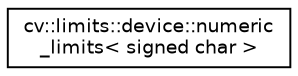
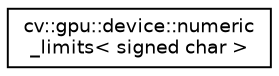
node "cv::limits::device::numeric _limits< signed char >": label "cv::limits::device::numeric _limits< signed char >" -> "cv::gpu::device::numeric _limits< signed char >"
